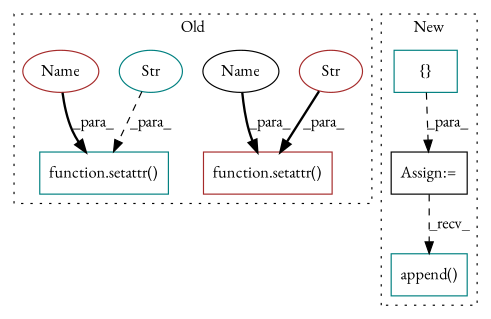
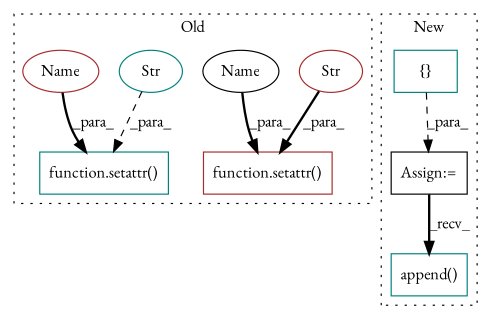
edge "Assign:=" -> "append()": style dashed -> bold
